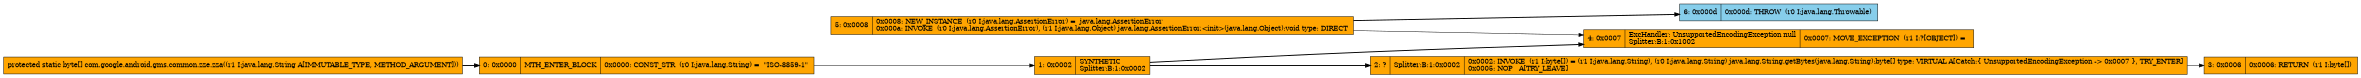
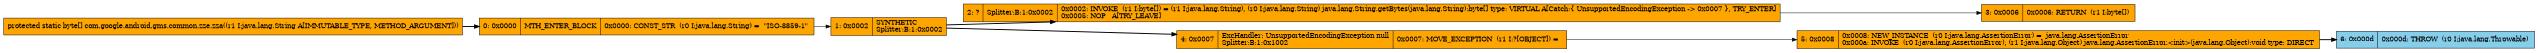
edge "5: 0x0008" -> "4: 0x0007": reversed
